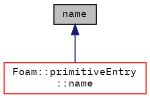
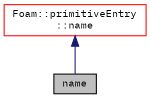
edge "Foam::primitiveEntry ::name" -> "name": reversed
